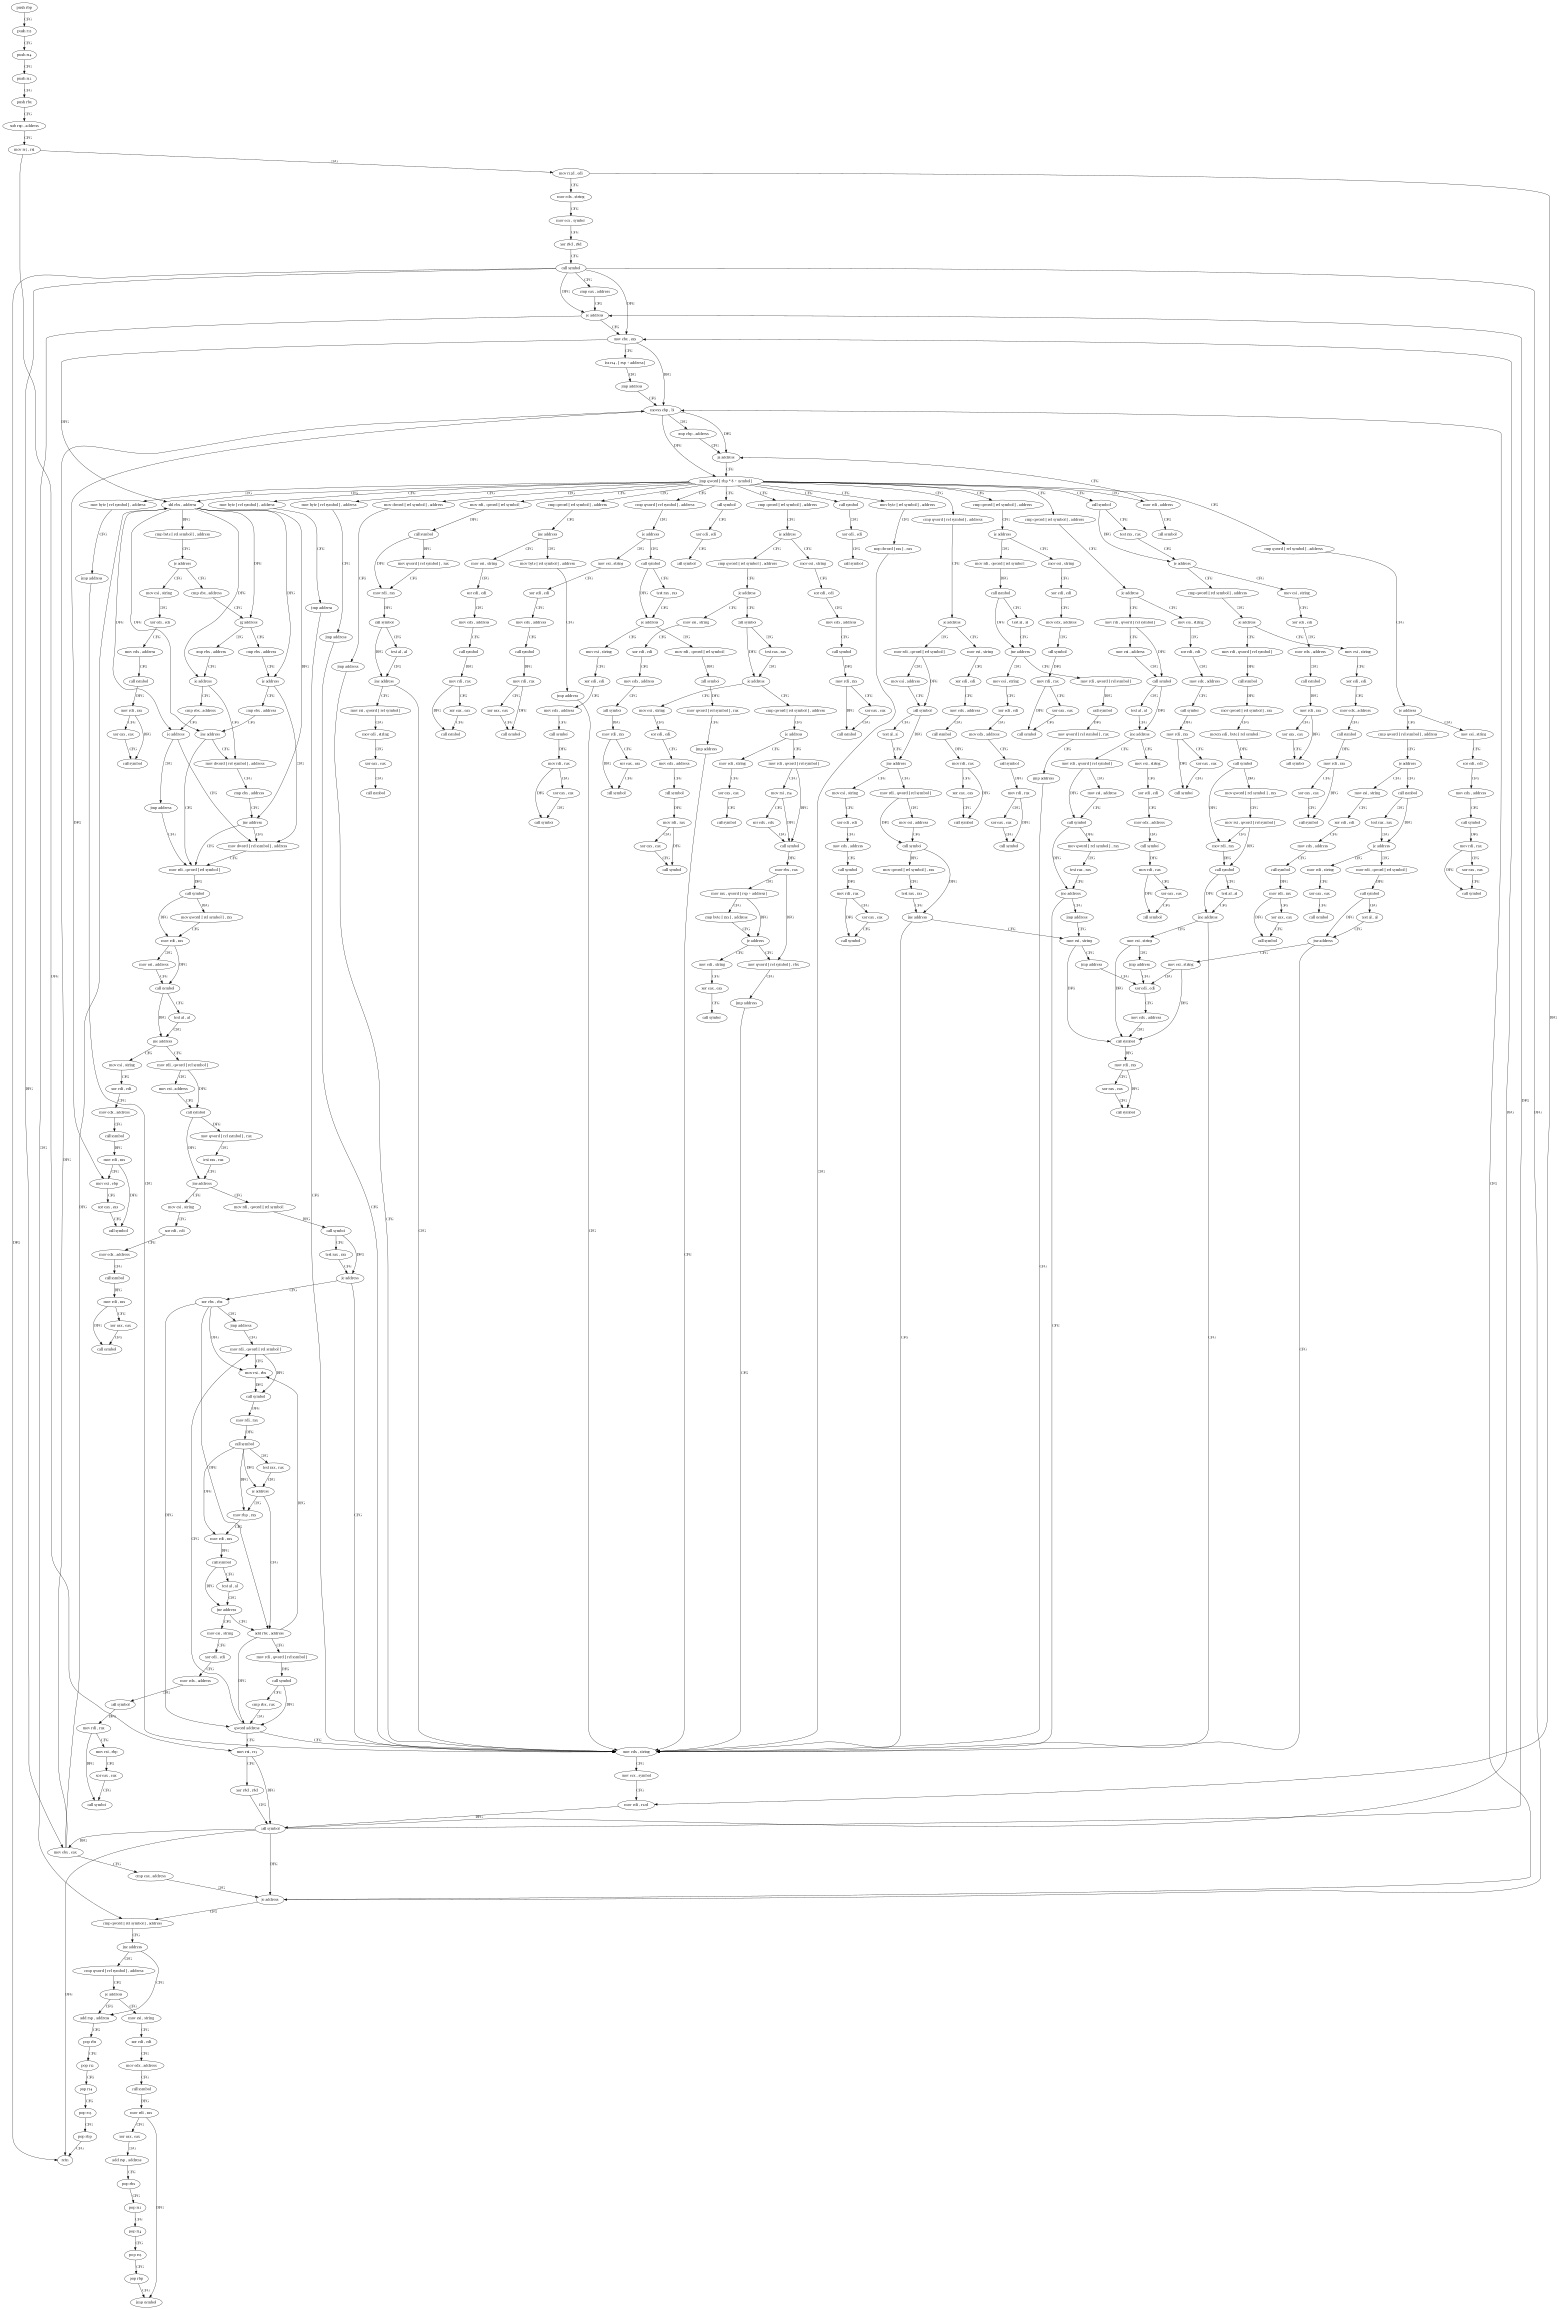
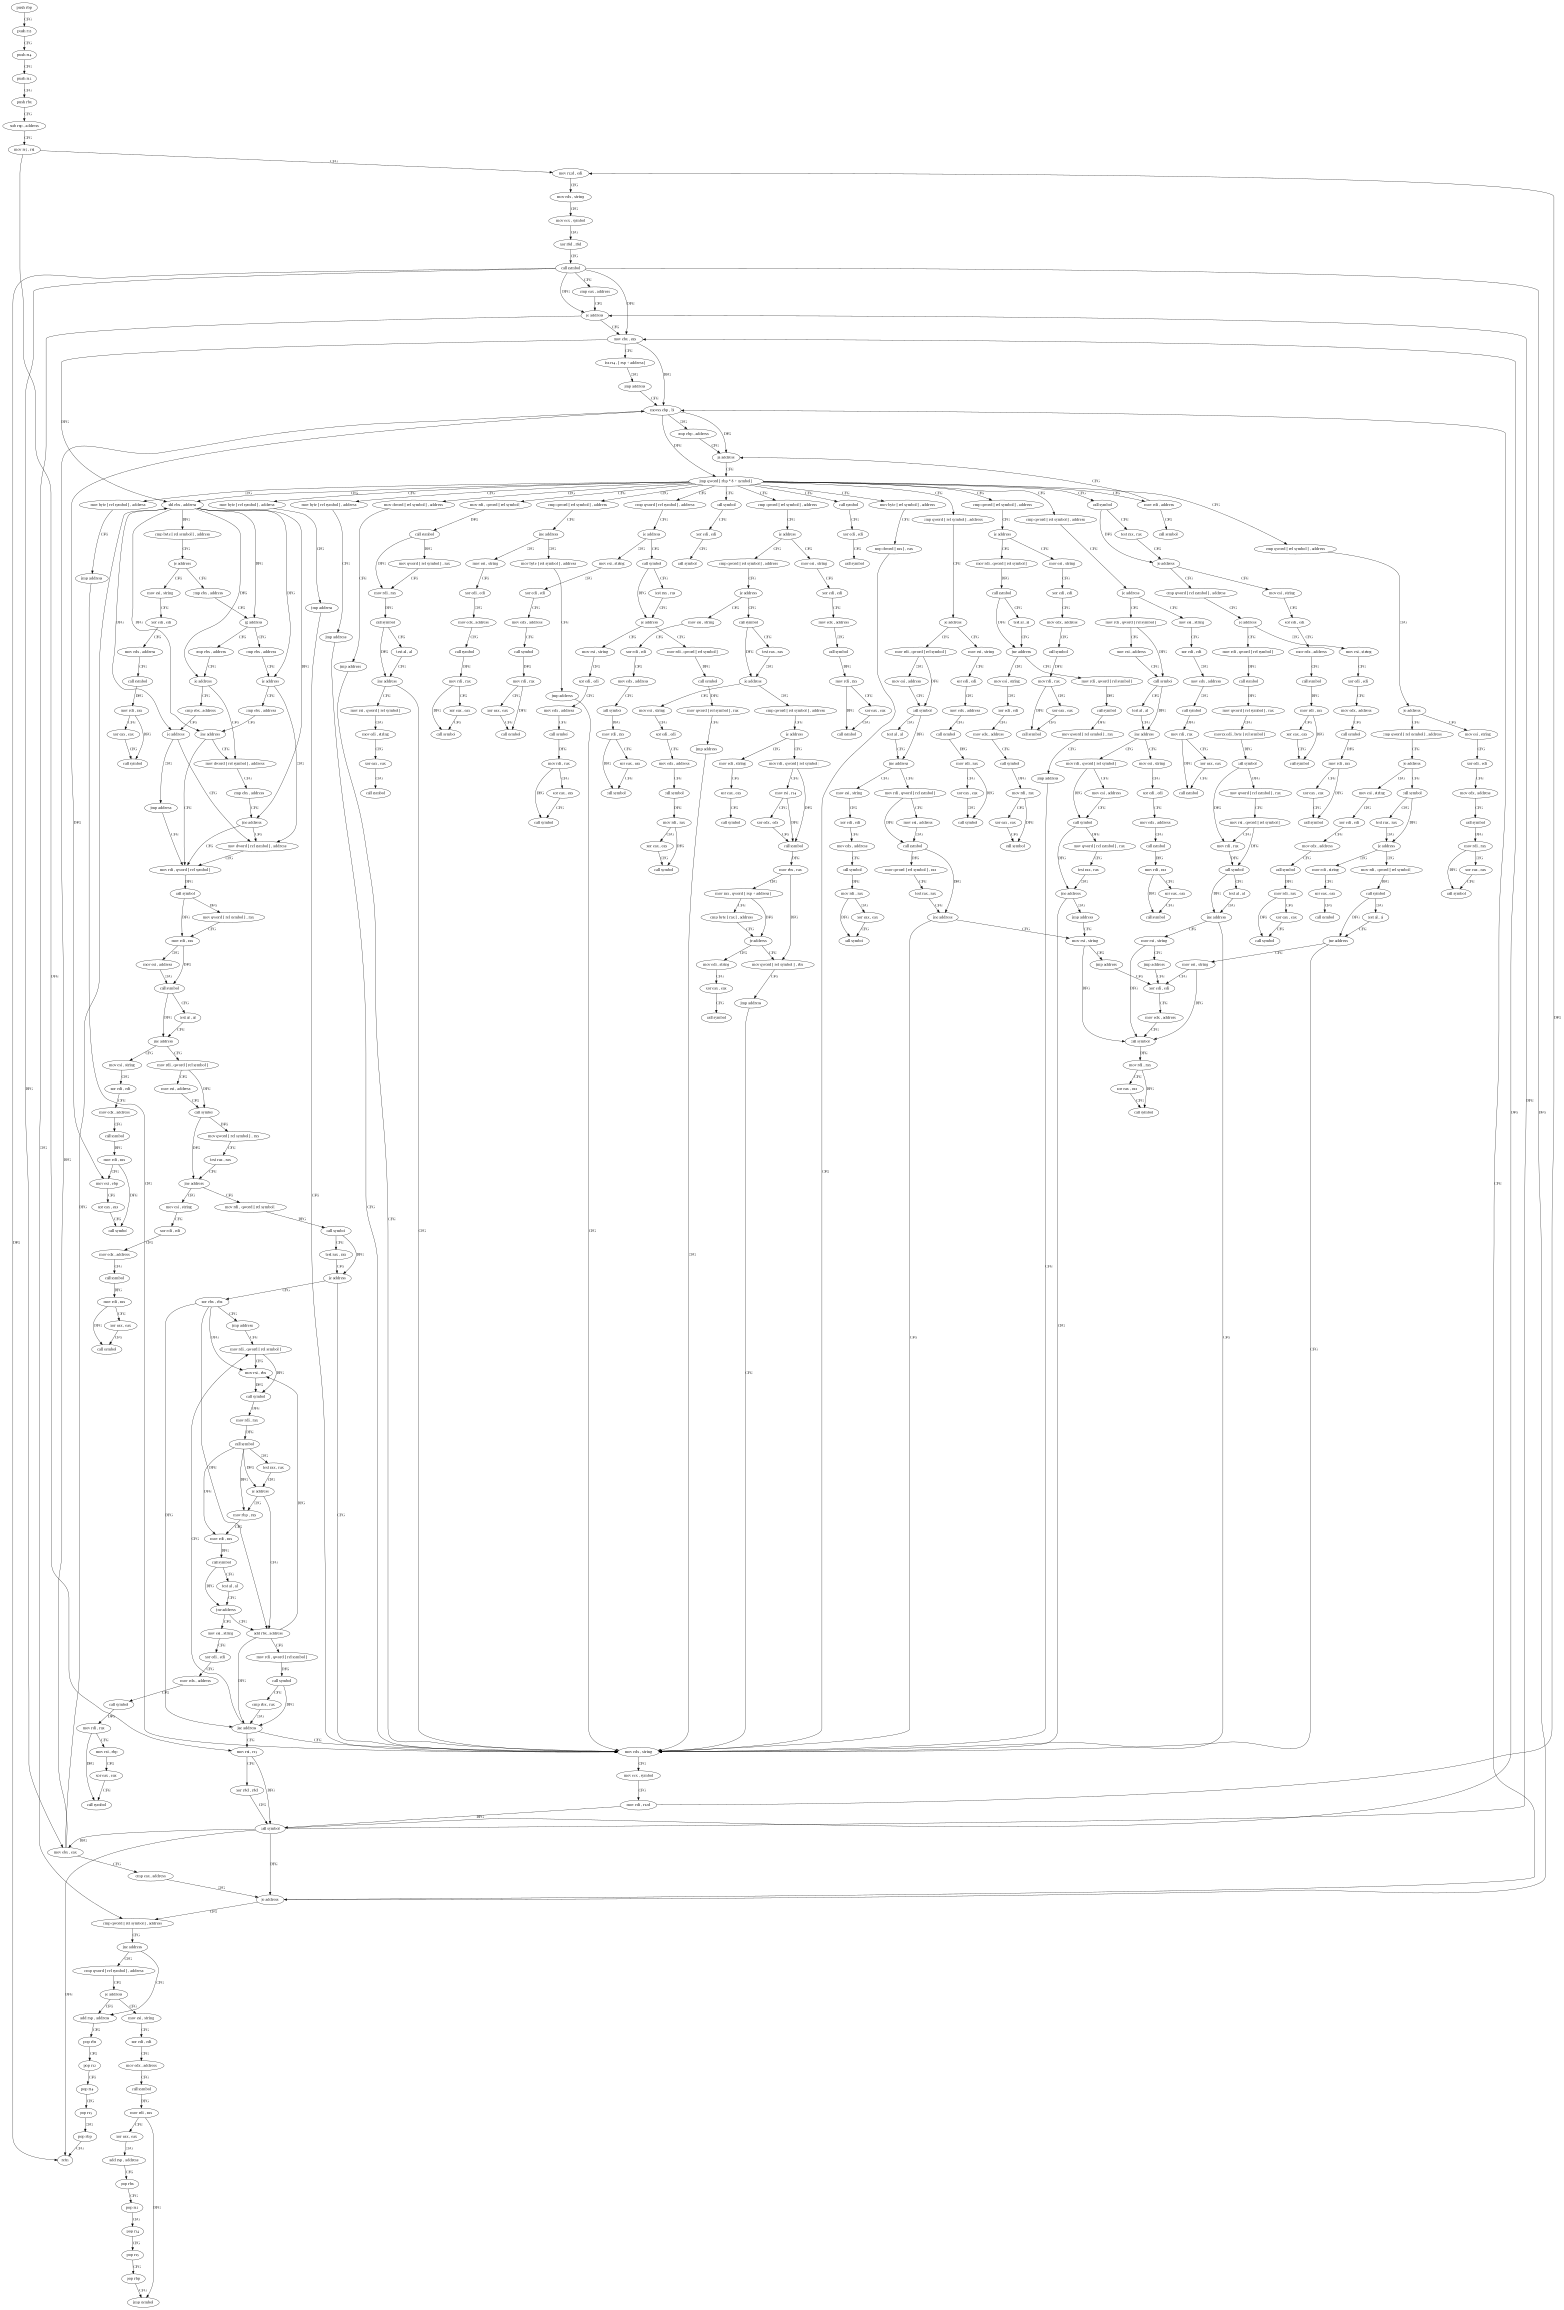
edge "mov r12d , edi" -> "mov edi , r12d": reversed
node "qword address": label "qword address" -> "jae address"
